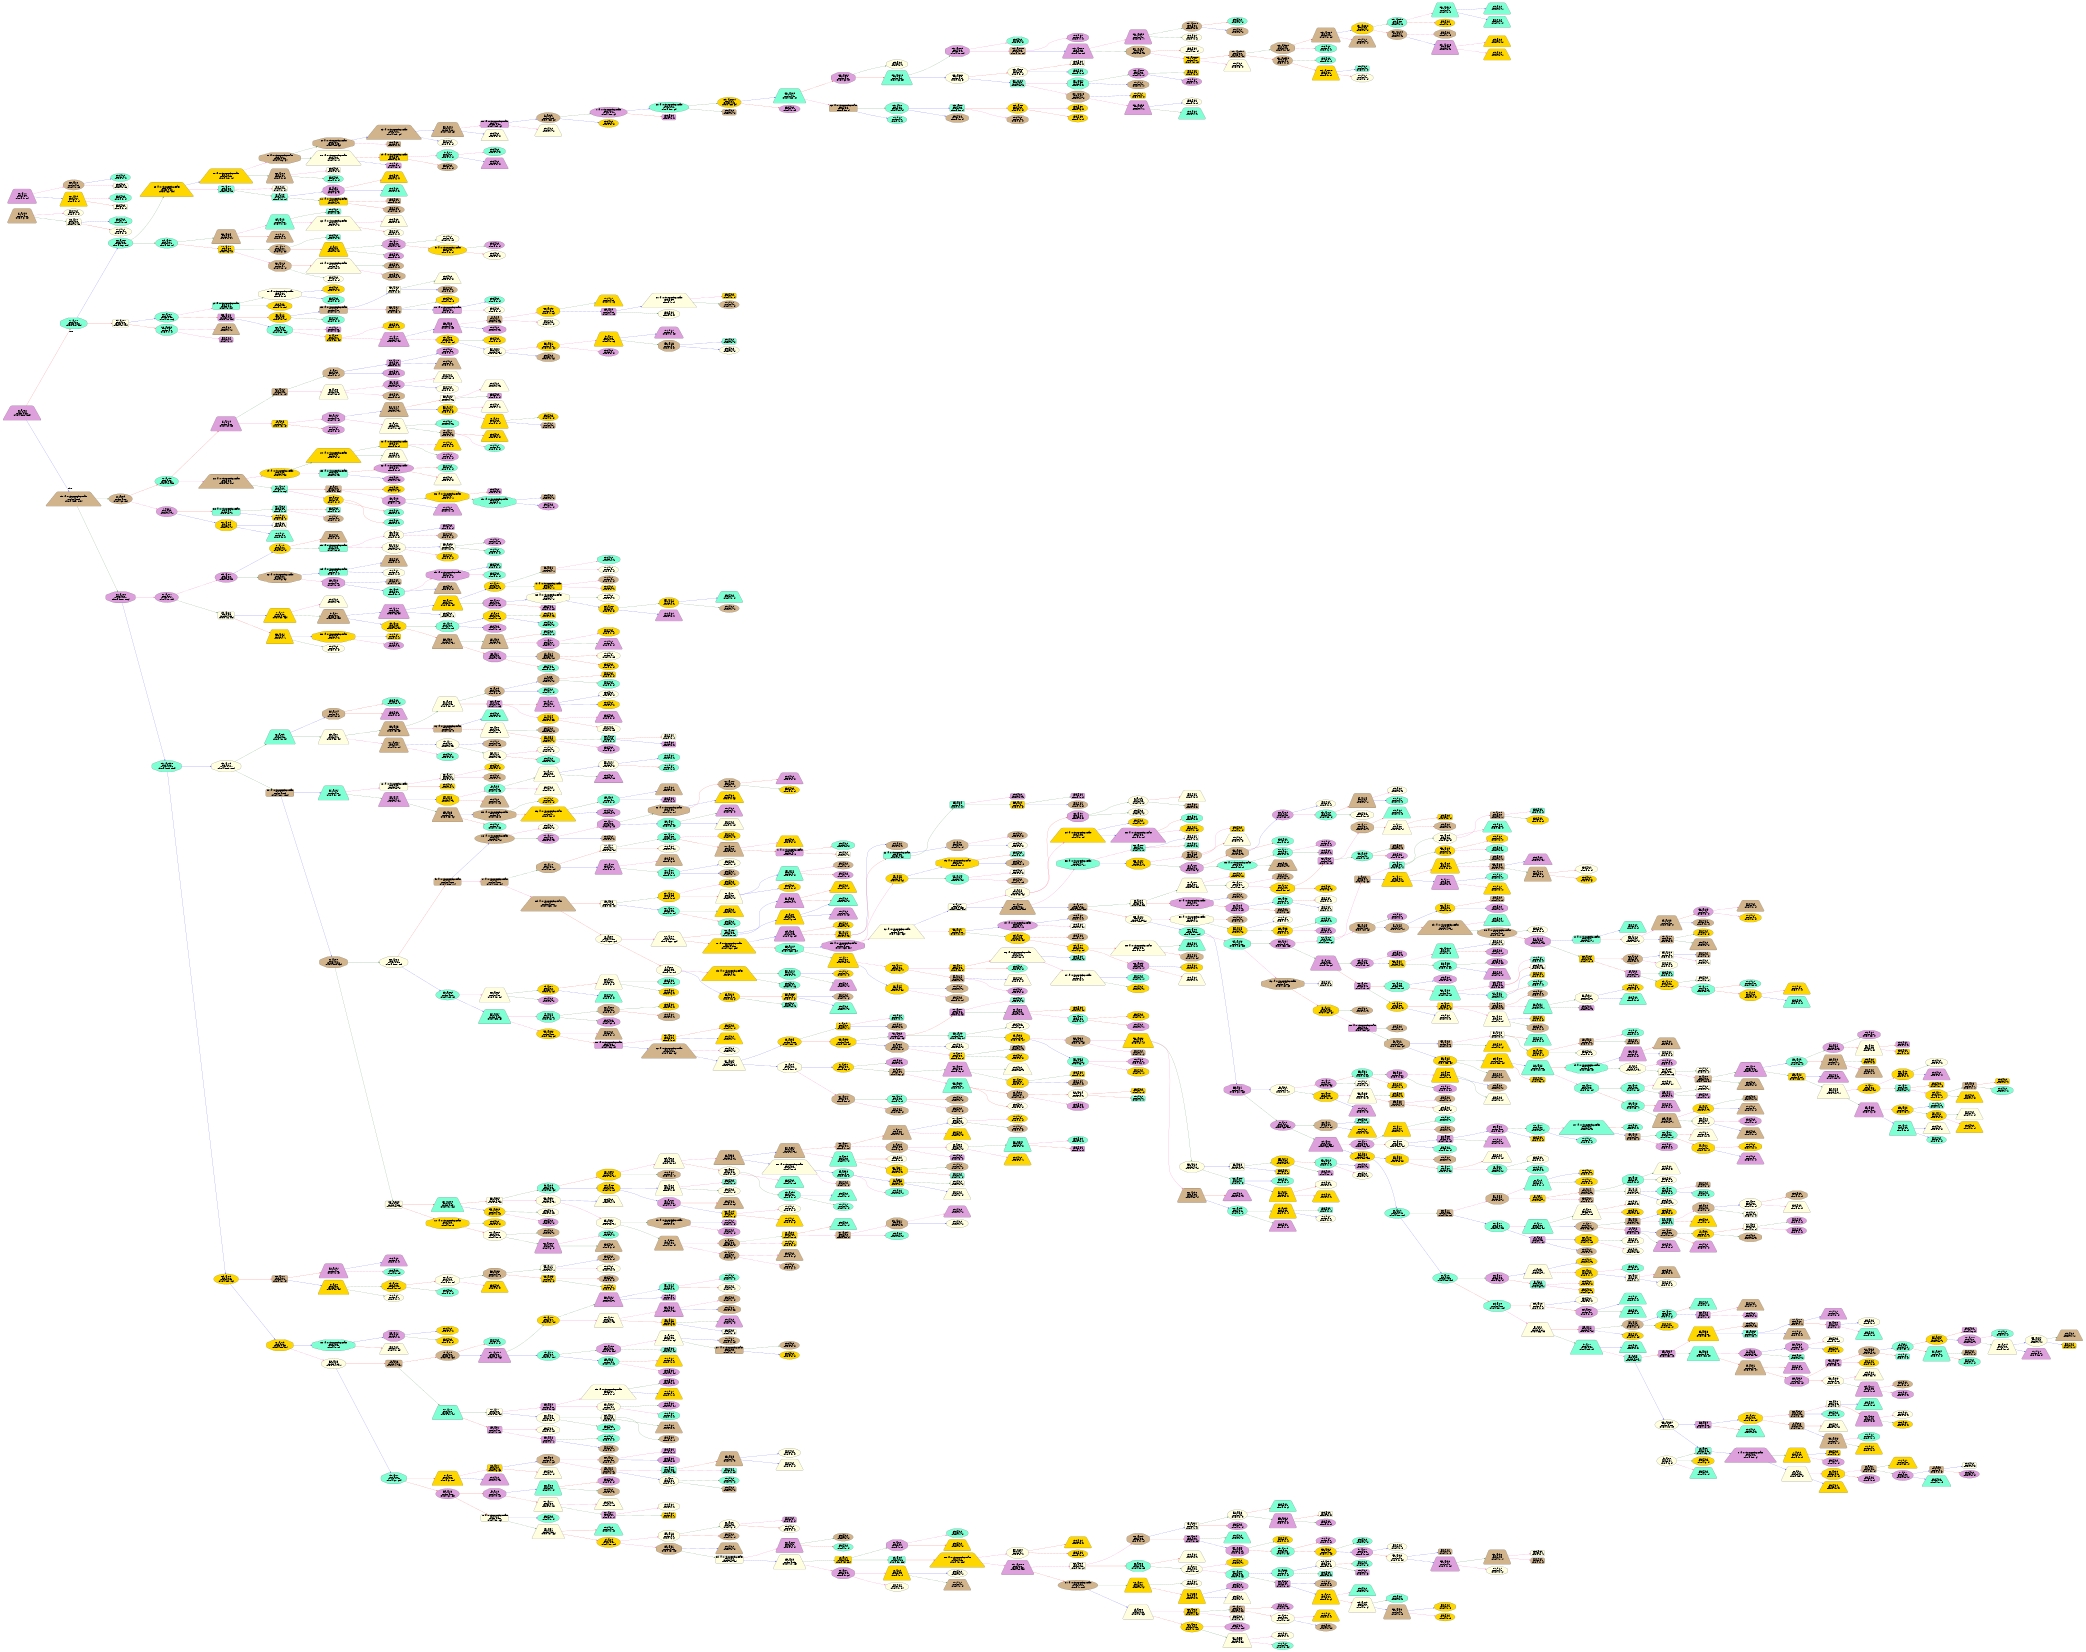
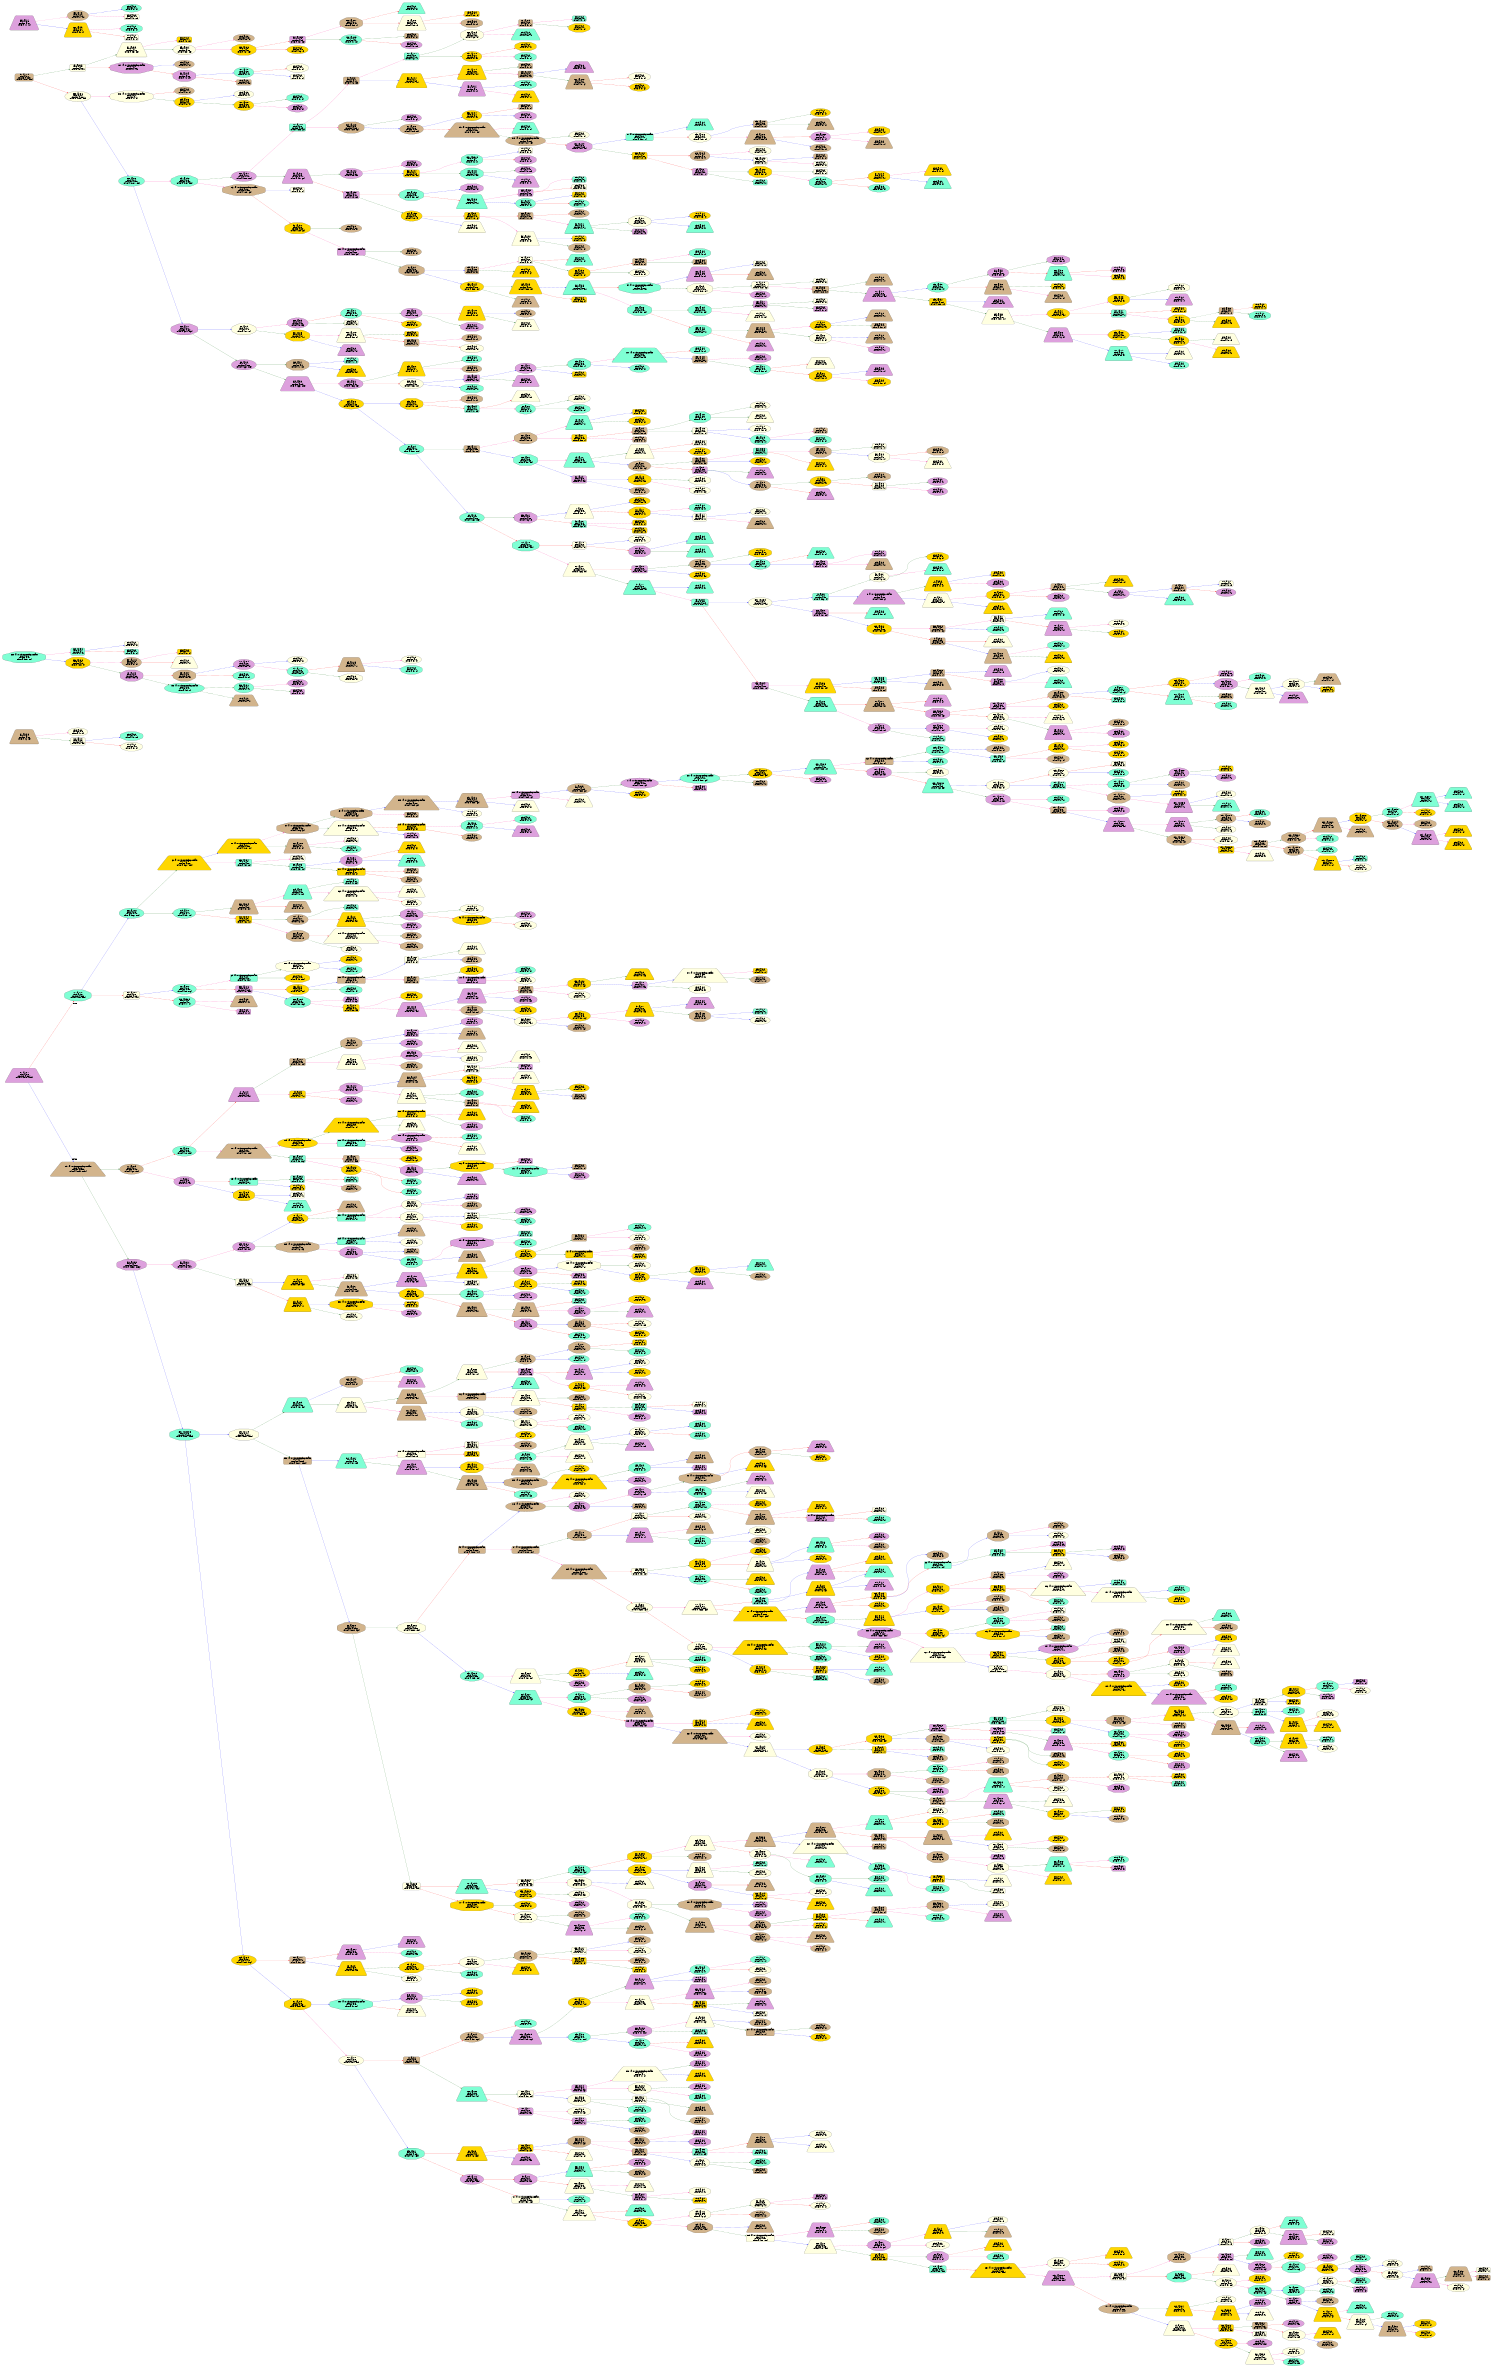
node "304 <= 2.2 gini = 0.5 samples = 30 value = [19, 32]": fillcolor gold -> tan
node "gini = 0.0 samples = 26 value = [0, 40]": shape trapezium -> box
node "117 <= -3.5 gini = 0.4 samples = 1364 value = [1575, 525]": removed
node "rain <= 204.0 gini = 0.2 samples = 4 value = [8, 1]": shape trapezium -> octagon
node "356 <= 0.3 gini = 0.5 samples = 6 value = [4, 3]": fillcolor lightyellow -> aquamarine
edge "96 <= 8.2 gini = 0.4 samples = 7 value = [6, 3]" -> "78 <= 8.2 gini = 0.1 samples = 95 value = [136, 9]": reversed
